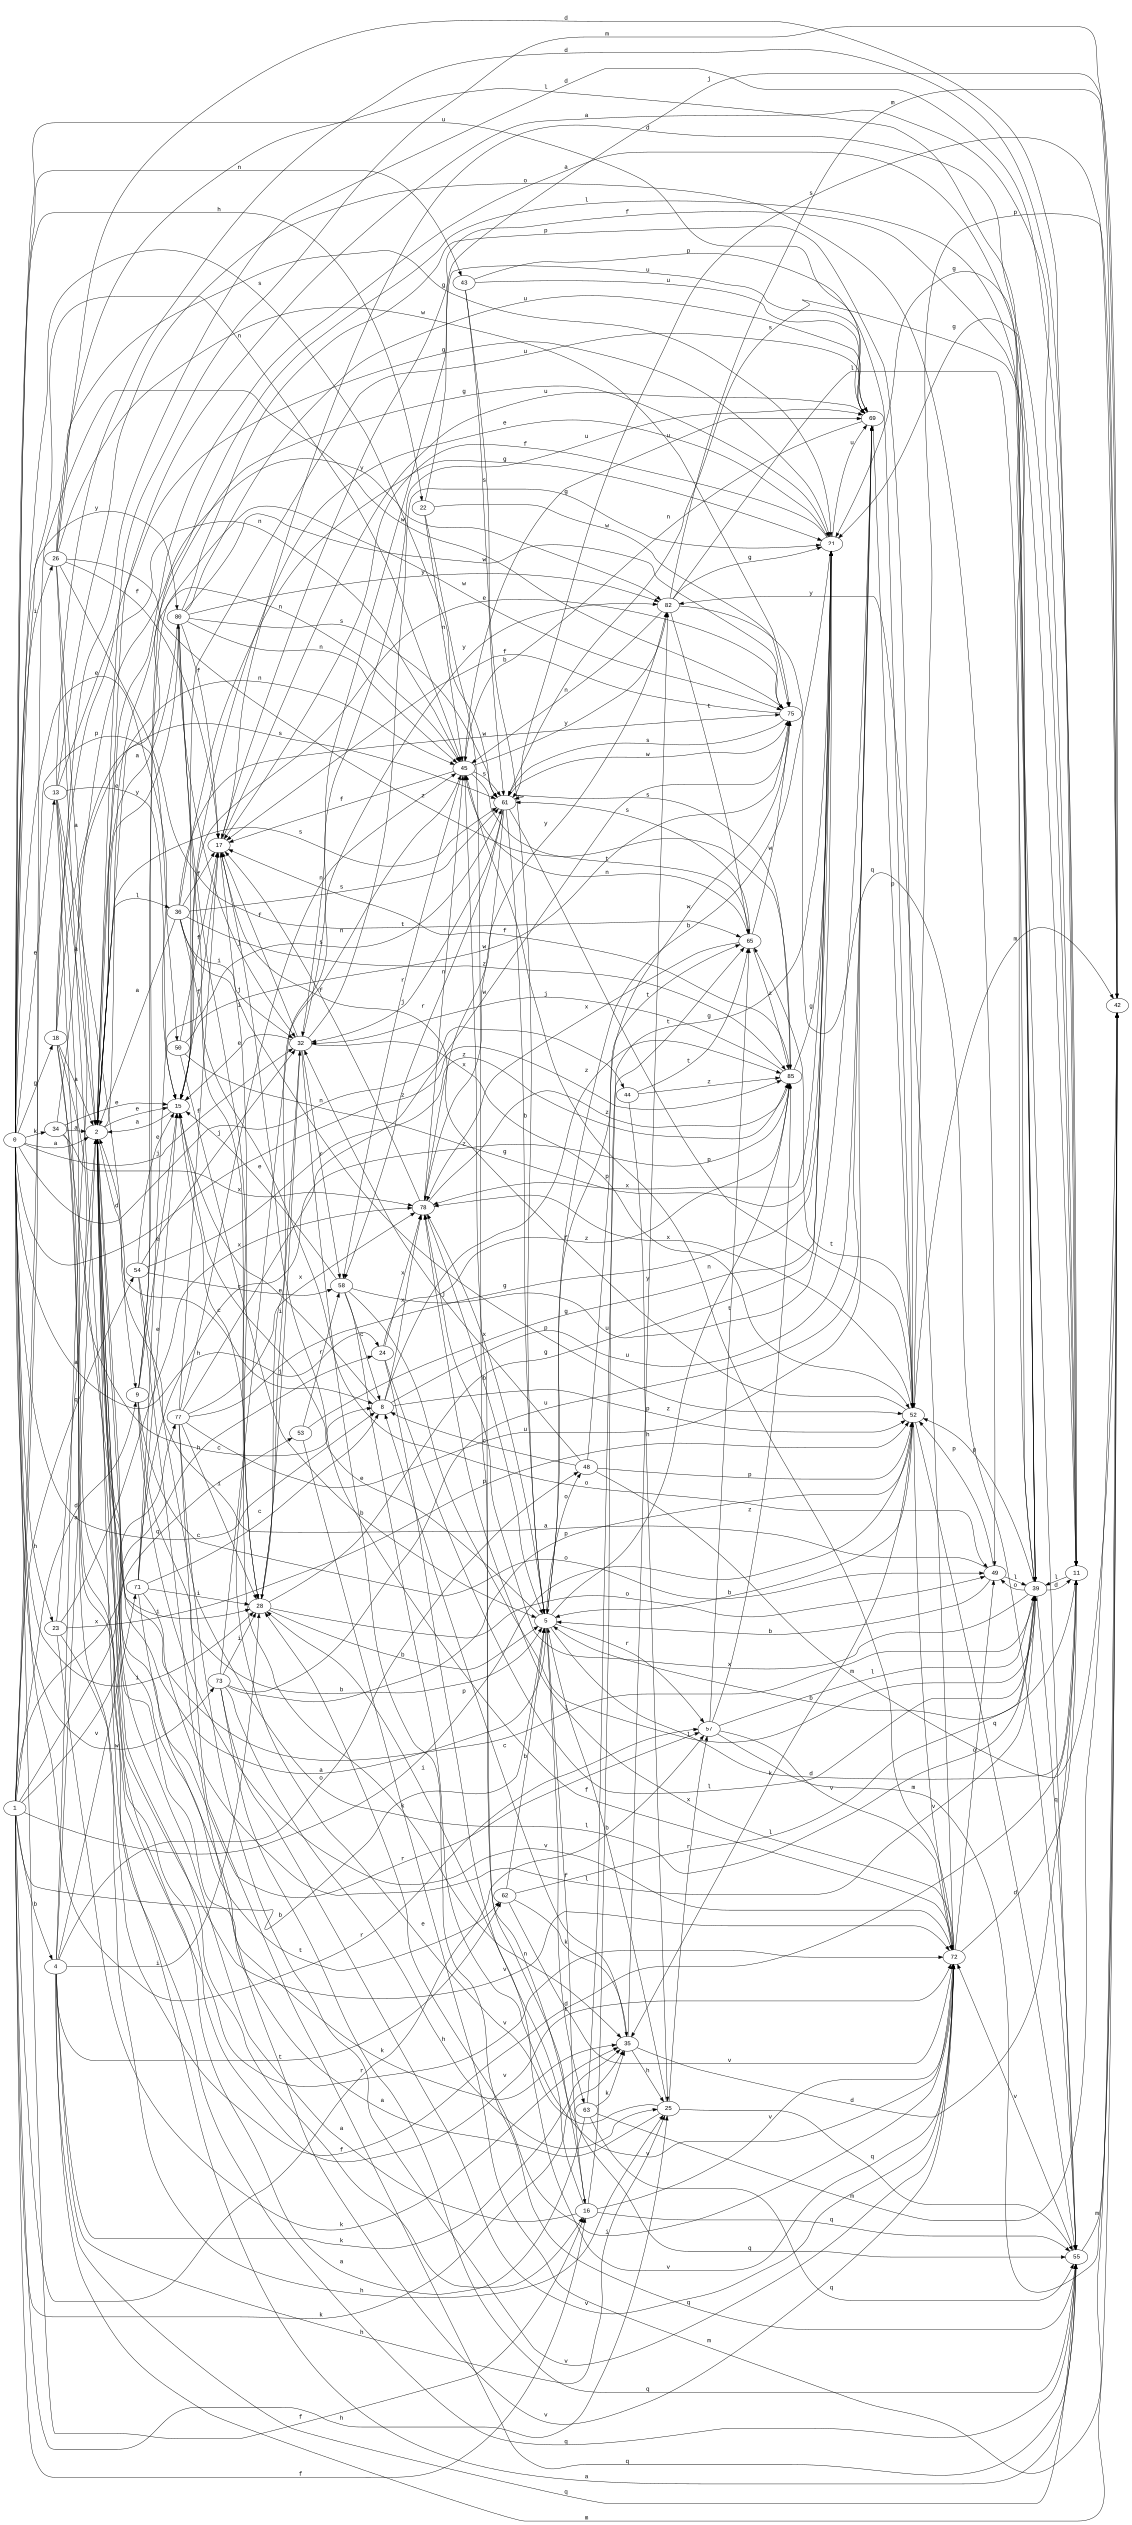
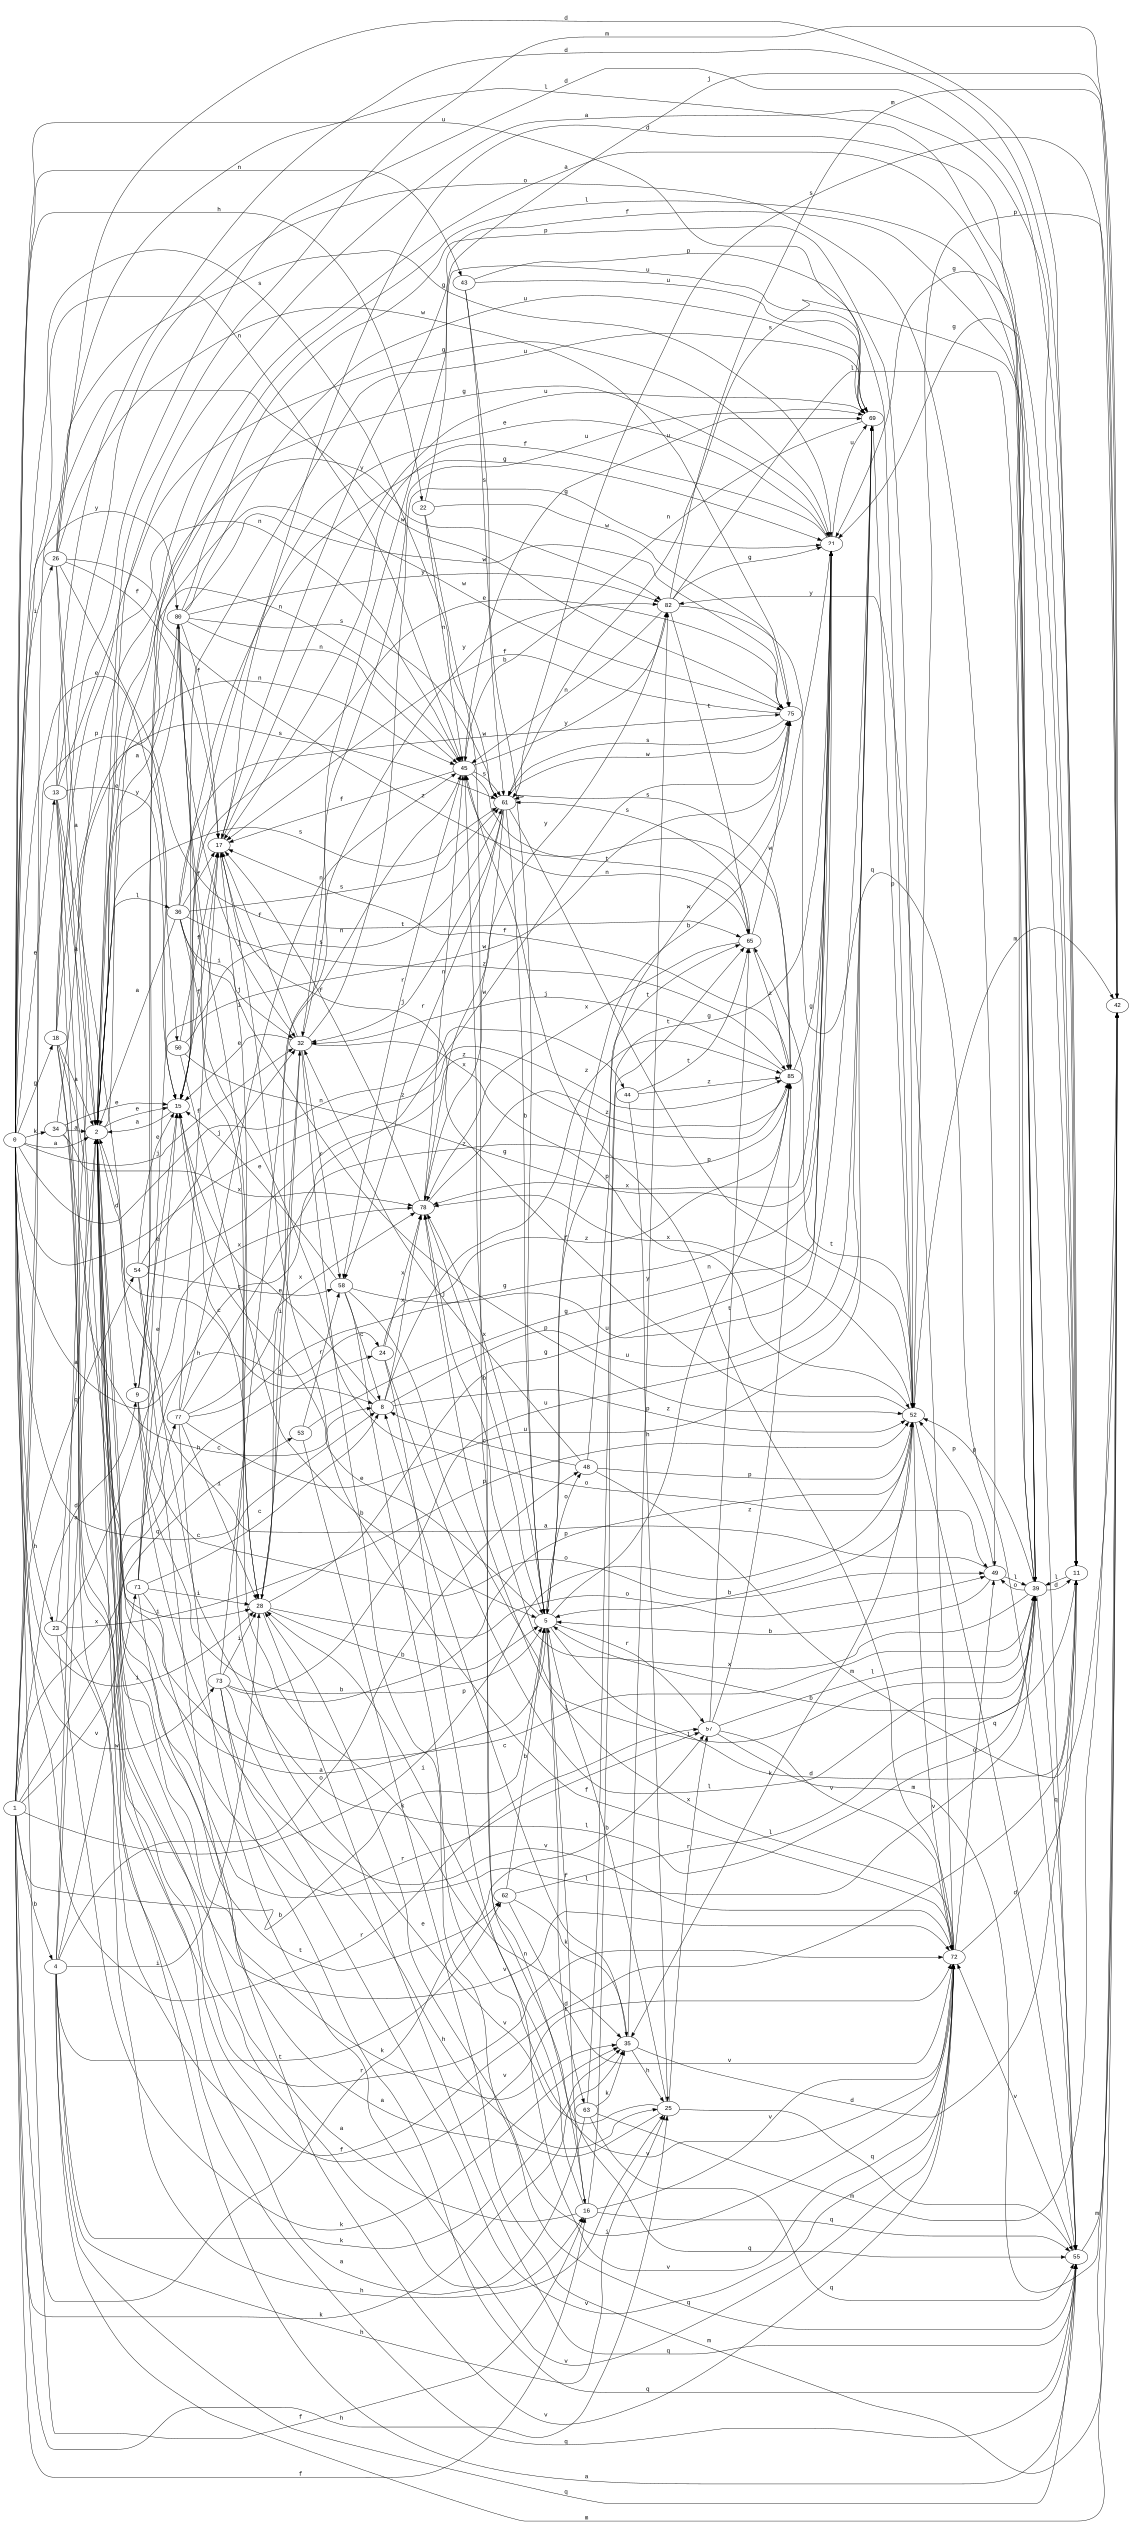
edge "77" -> "55": now "28" -> "55"
